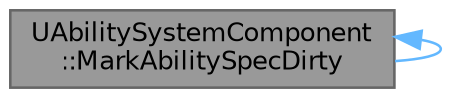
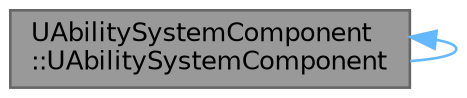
node "UAbilitySystemComponent ::MarkAbilitySpecDirty": label "UAbilitySystemComponent ::MarkAbilitySpecDirty" -> "UAbilitySystemComponent ::UAbilitySystemComponent"
